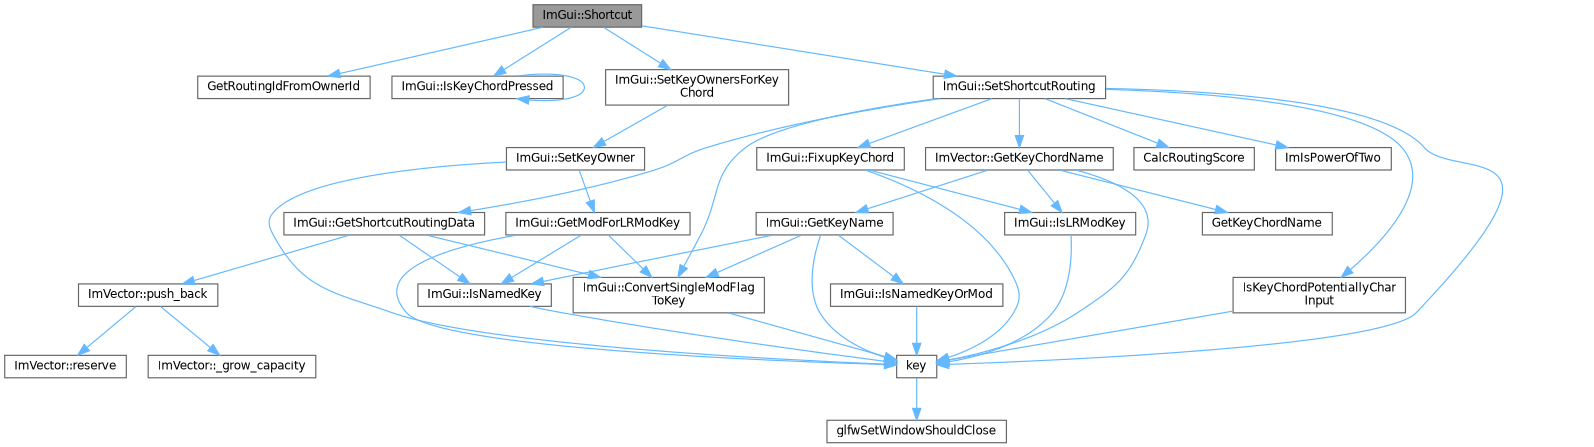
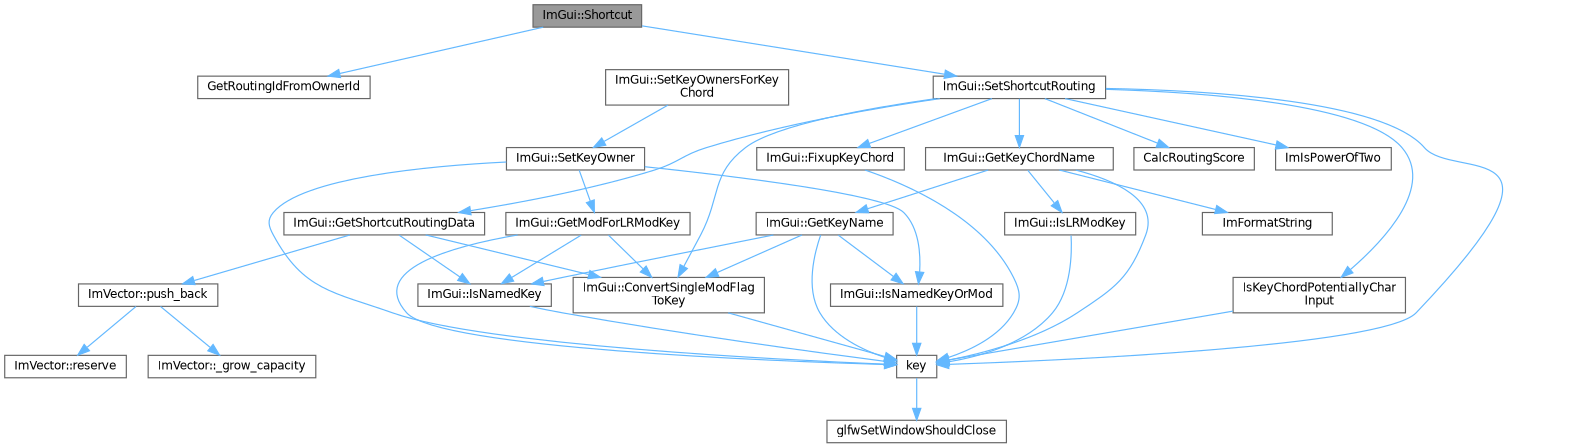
edge "ImGui::Shortcut" -> "ImGui::SetKeyOwnersForKey Chord": removed
node "ImGui::IsKeyChordPressed": removed
node "ImVector::GetKeyChordName": label "ImVector::GetKeyChordName" -> "ImGui::GetKeyChordName"
edge "ImGui::SetKeyOwner" -> "ImGui::IsNamedKeyOrMod": added
edge "ImGui::FixupKeyChord" -> "ImGui::IsLRModKey": removed
node "GetKeyChordName": label "GetKeyChordName" -> "ImFormatString"
